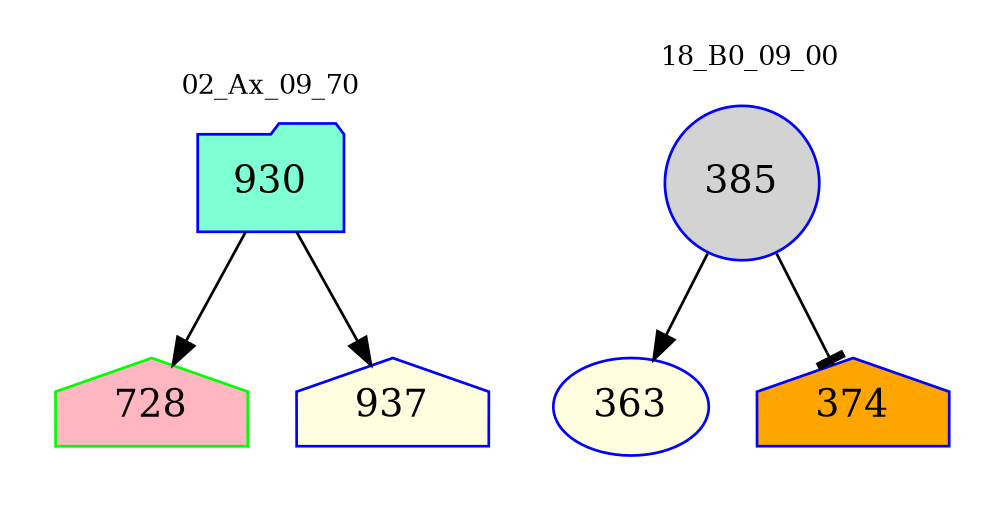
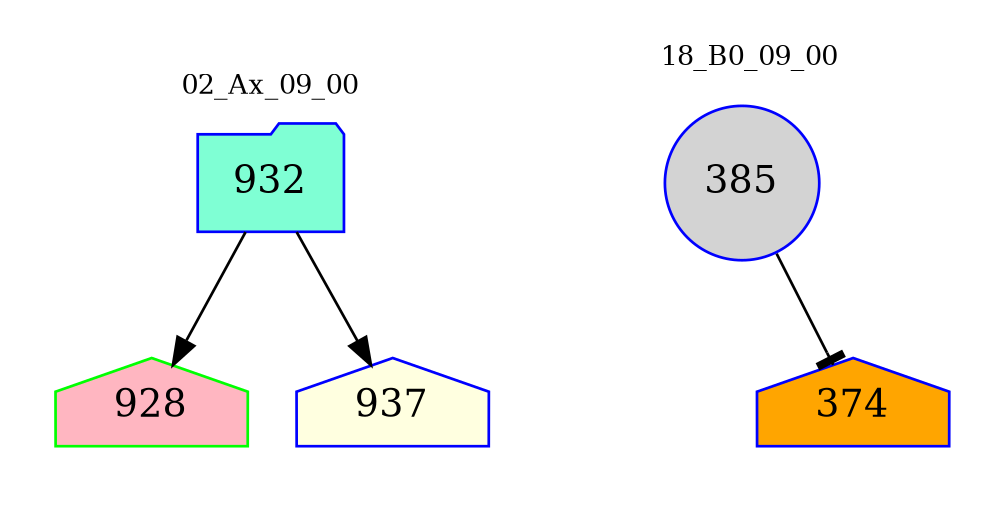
cluster "02_Ax_09_70": label "02_Ax_09_70" -> "02_Ax_09_00"
node "930": label "930" -> "932"
node "728": label "728" -> "928"
node "363": removed
